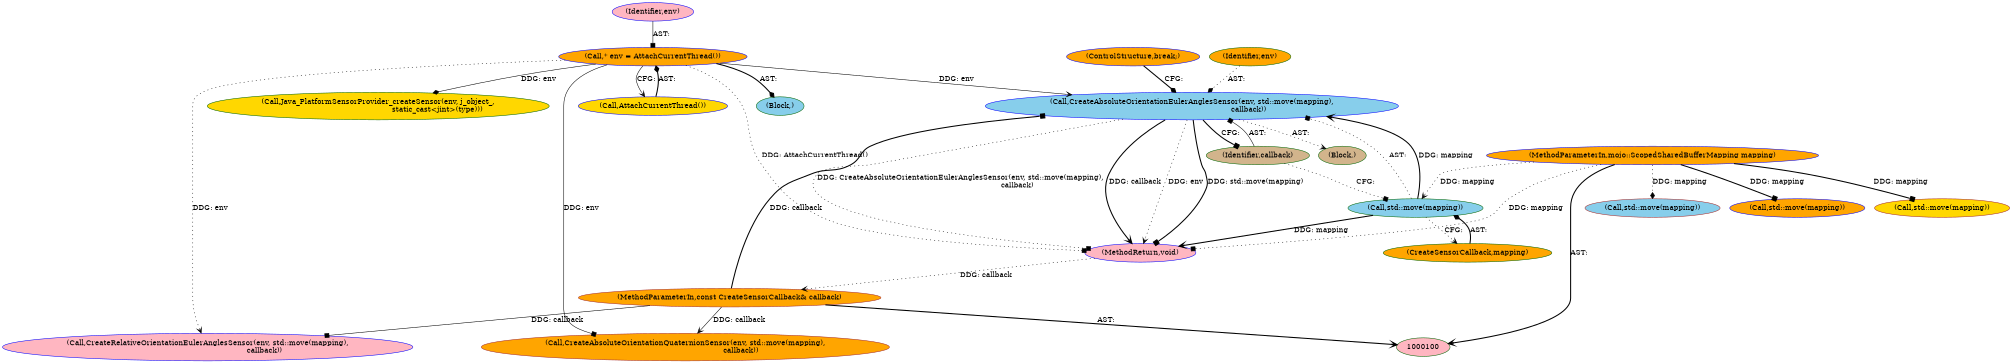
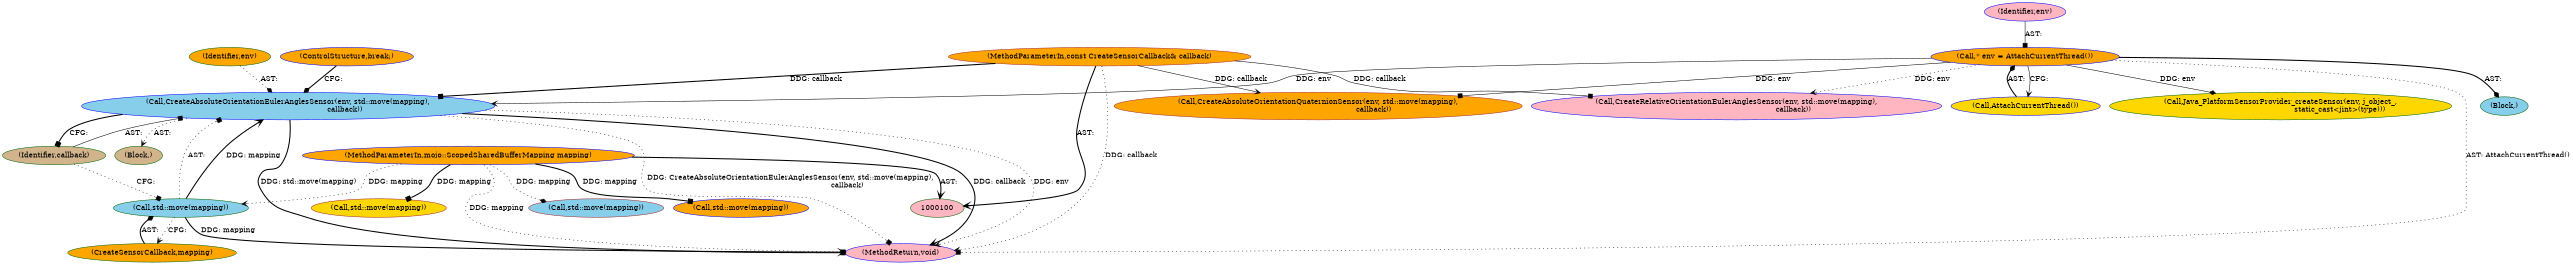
edge "(Call,* env = AttachCurrentThread())" -> "(MethodReturn,void)": label "DDG: AttachCurrentThread()" -> "AST: AttachCurrentThread()"
edge "(MethodReturn,void)" -> "(MethodParameterIn,const CreateSensorCallback& callback)": reversed
